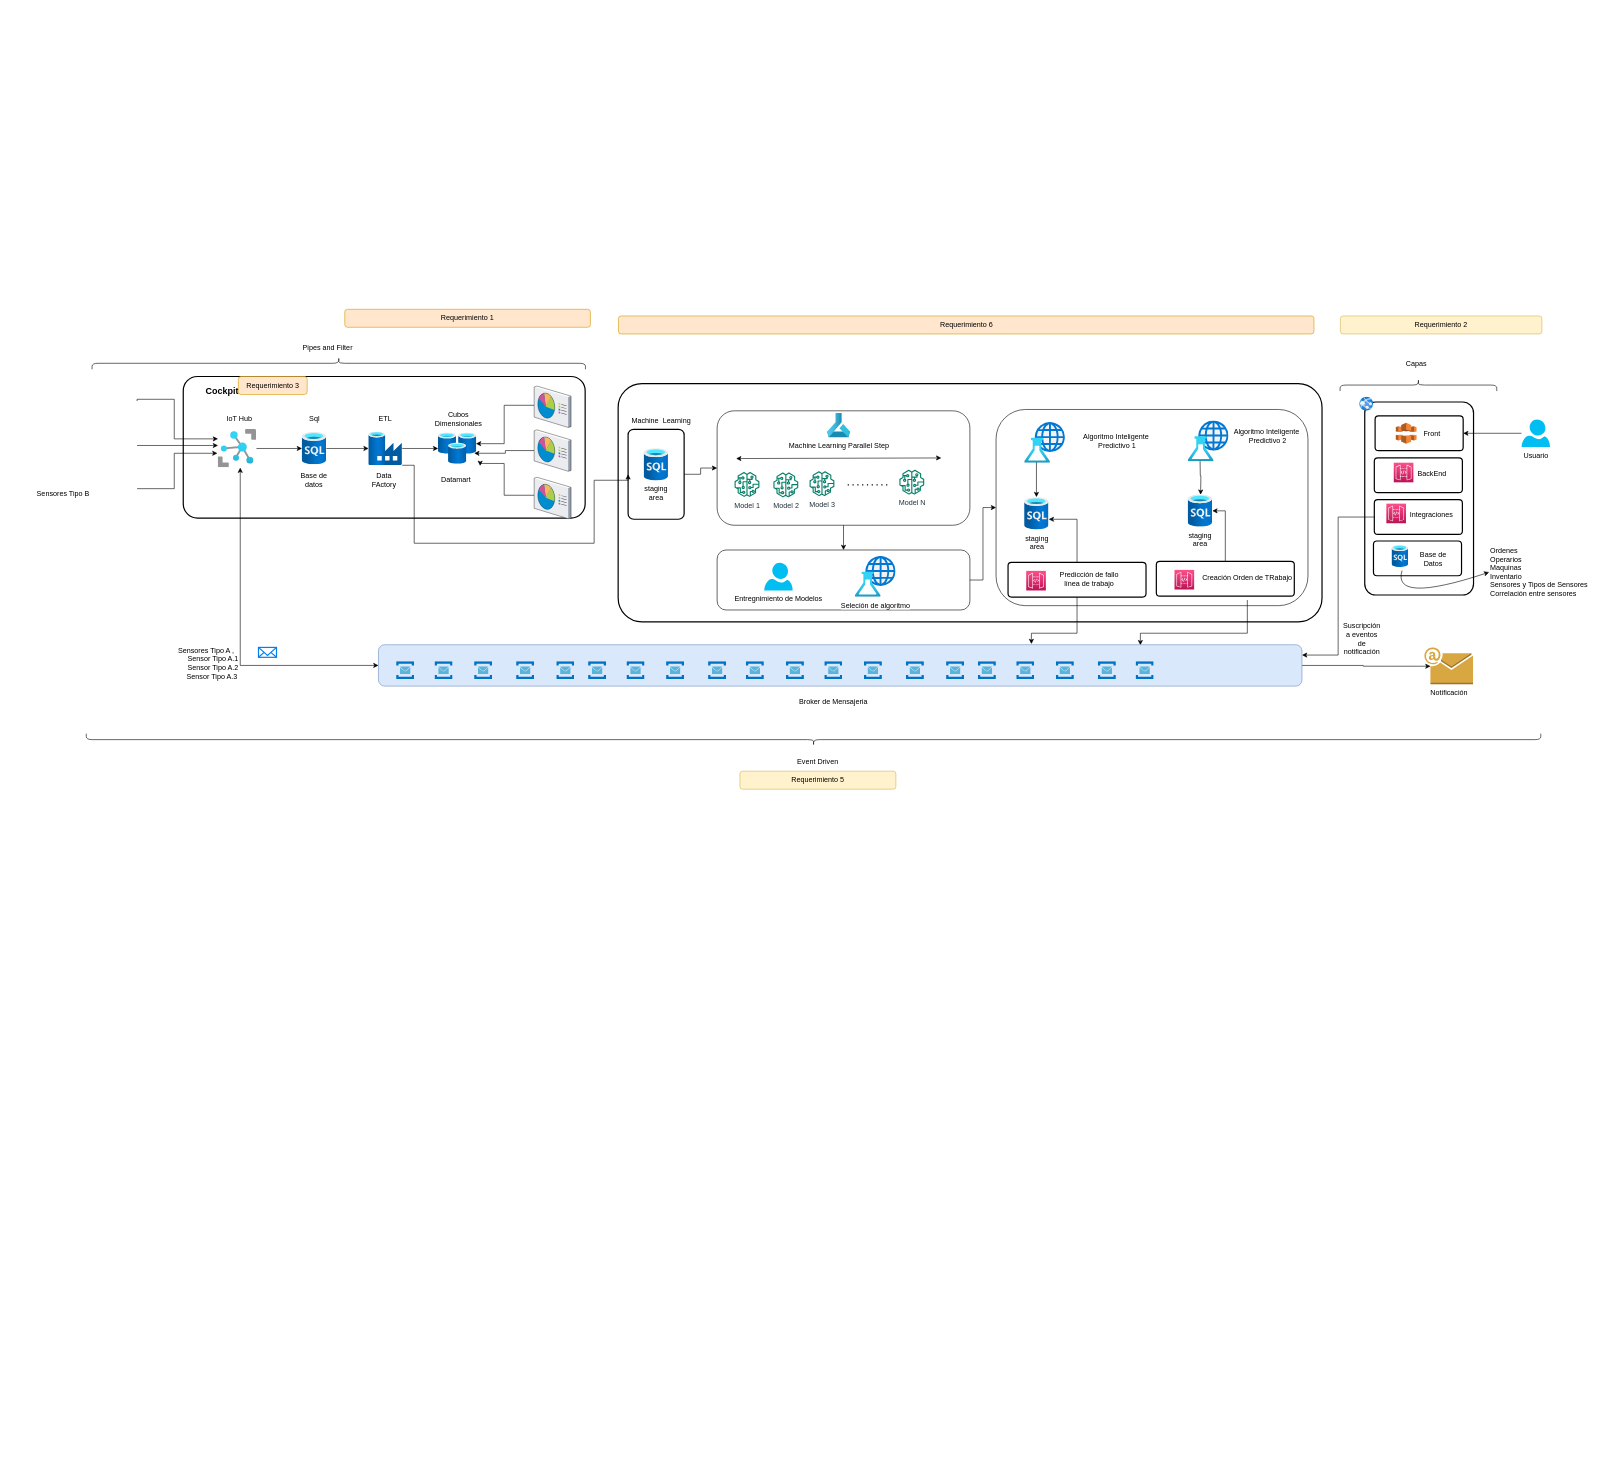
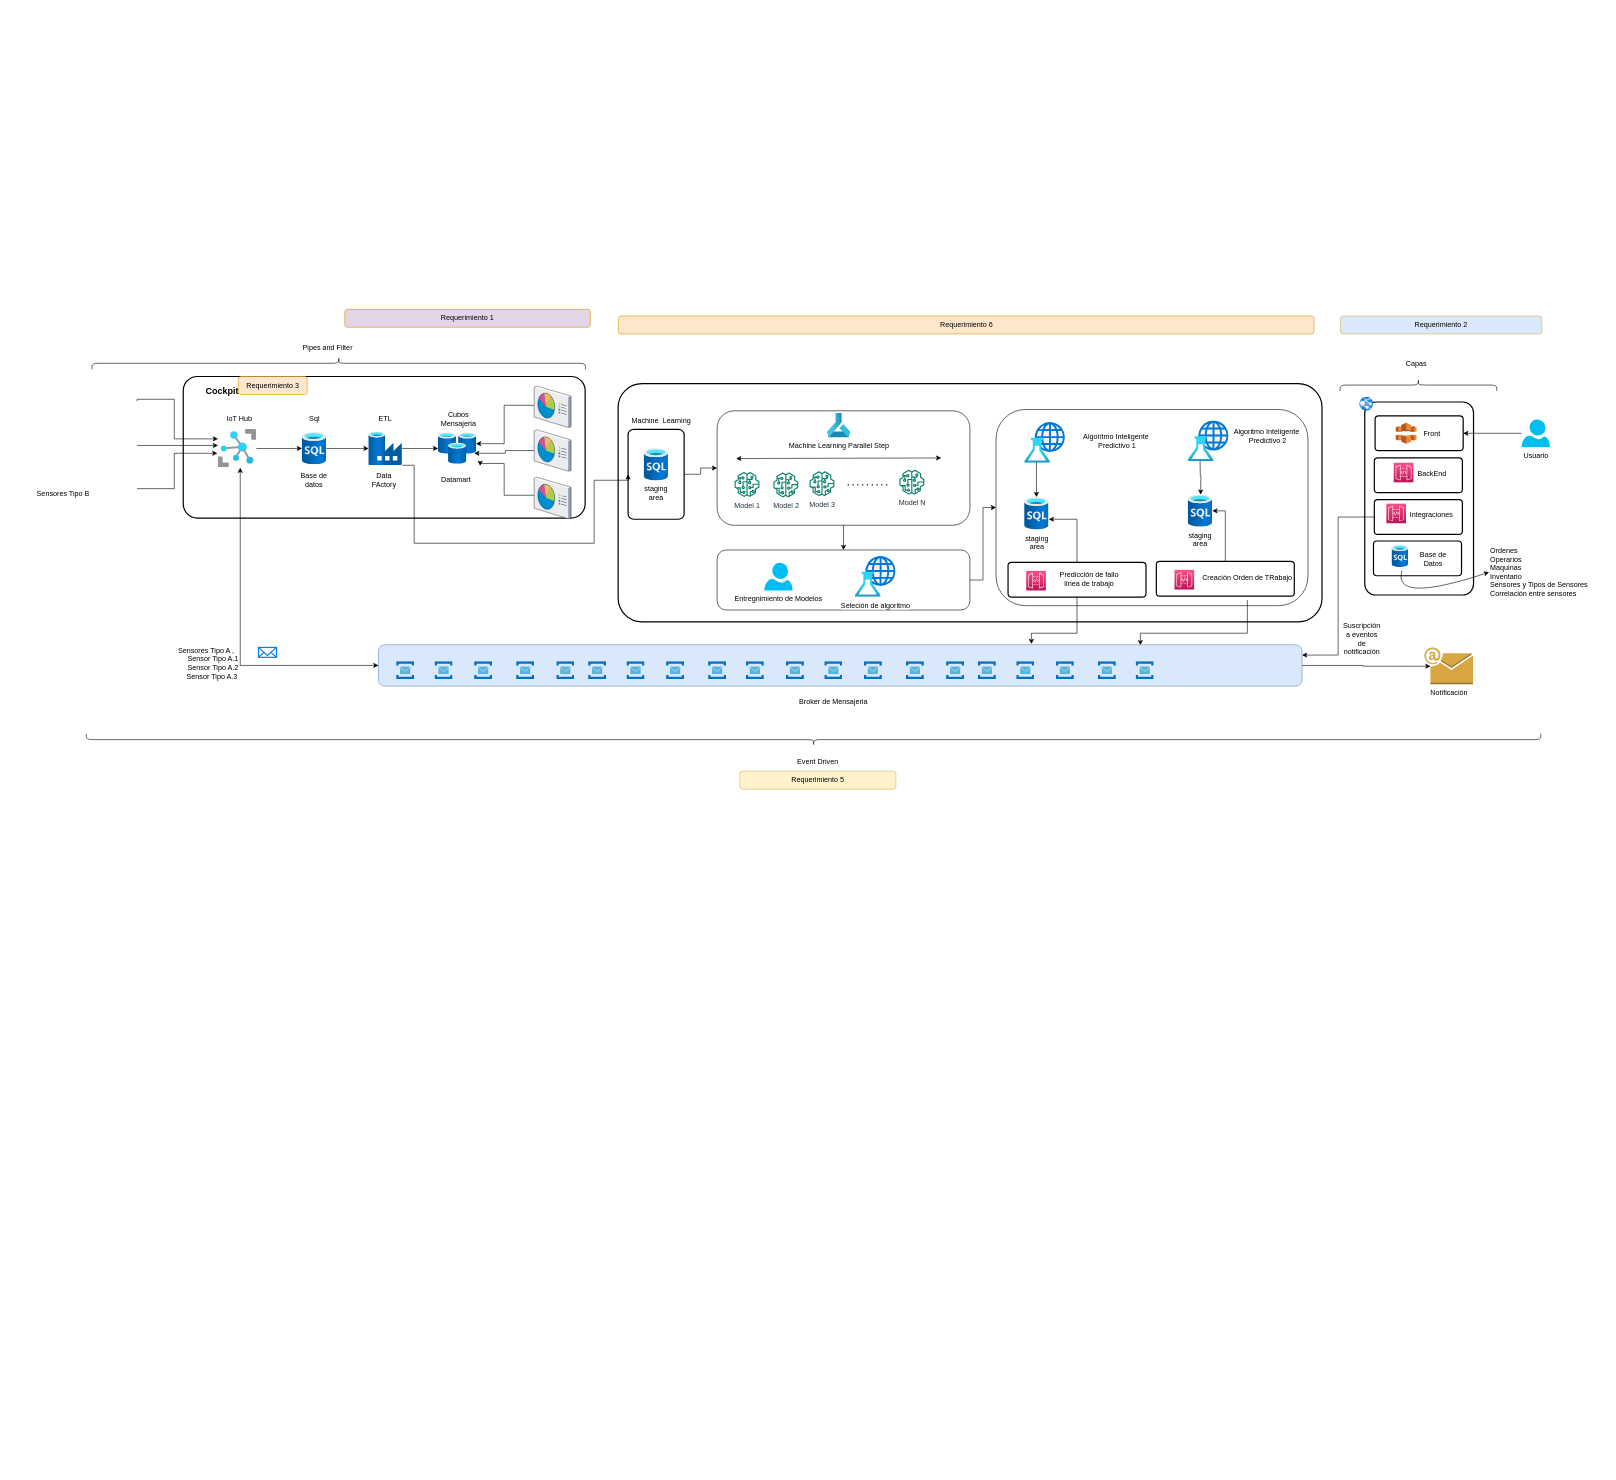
node "Requerimiento 1": fillcolor #ffe6cc -> #e1d5e7
node "Requerimiento 2": fillcolor #fff2cc -> #dae8fc
node "Cubos Dimensionales": label "Cubos Dimensionales" -> "Cubos Mensajeria"
